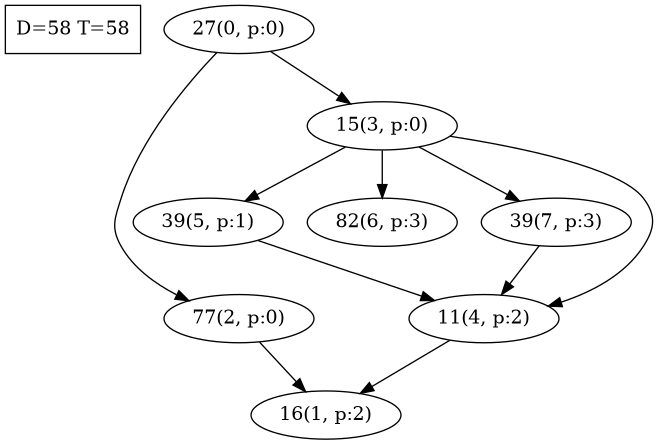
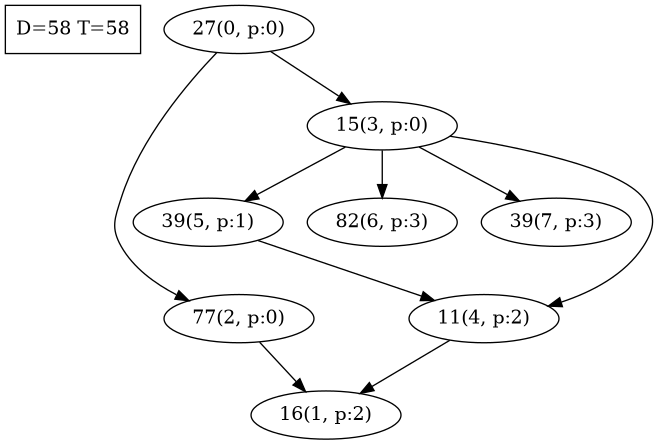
edge "39(7, p:3)" -> "11(4, p:2)": removed
